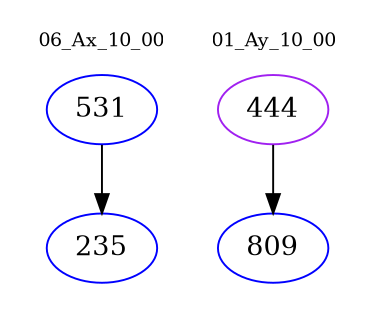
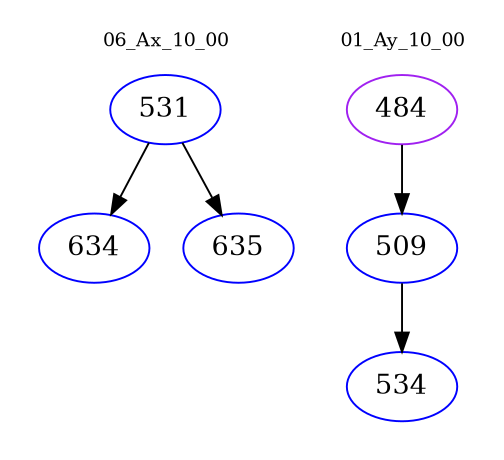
node "444": label "444" -> "484"
node "634": added
node "235": label "235" -> "635"
node "809": label "809" -> "509"
node "534": added
